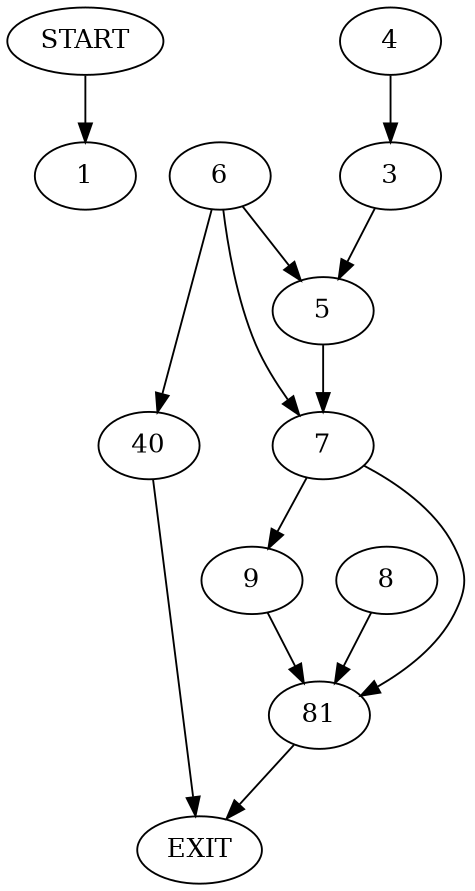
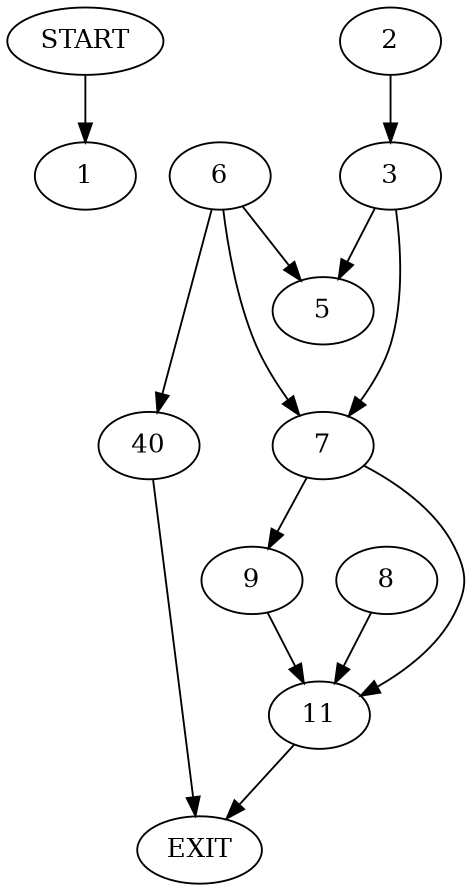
node "4": label "4" -> "2"
edge "5" -> "7": now "3" -> "7"
node "81": label "81" -> "11"
